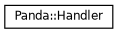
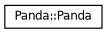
node "Panda::Handler": label "Panda::Handler" -> "Panda::Panda"
